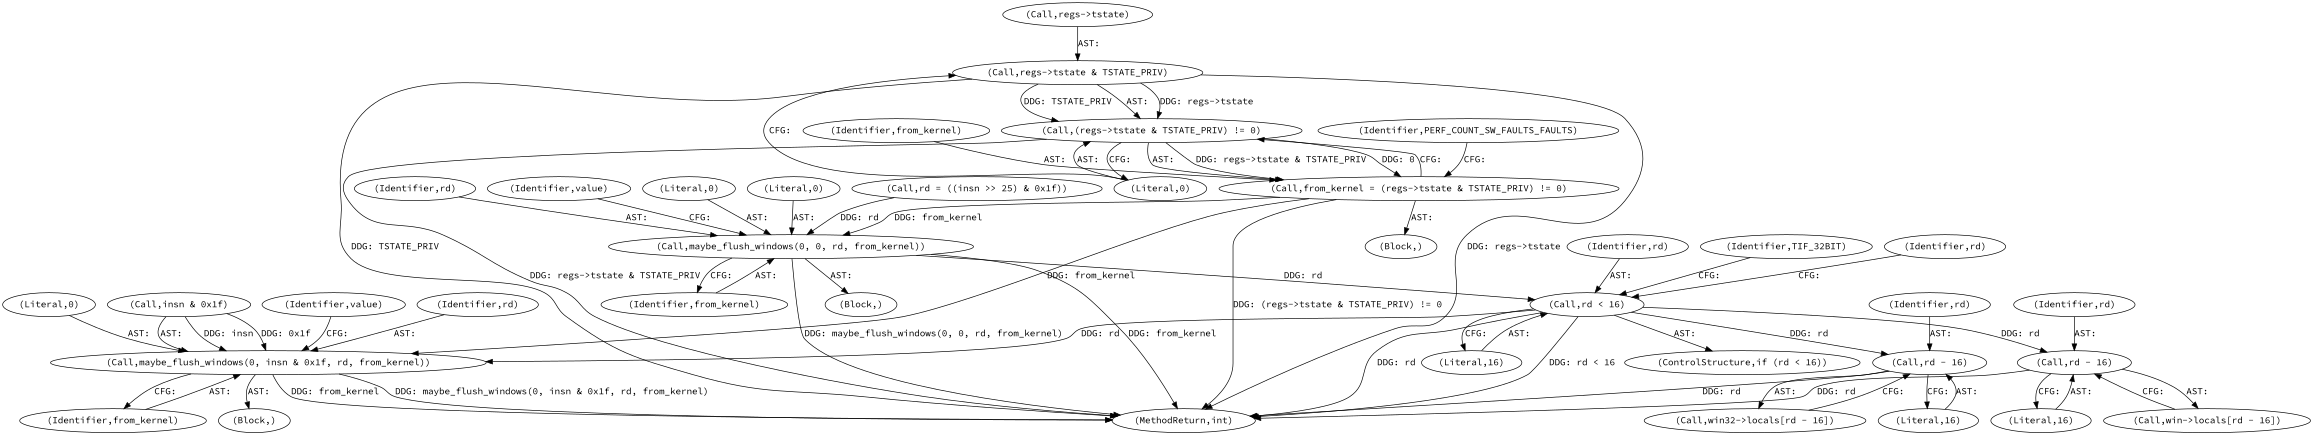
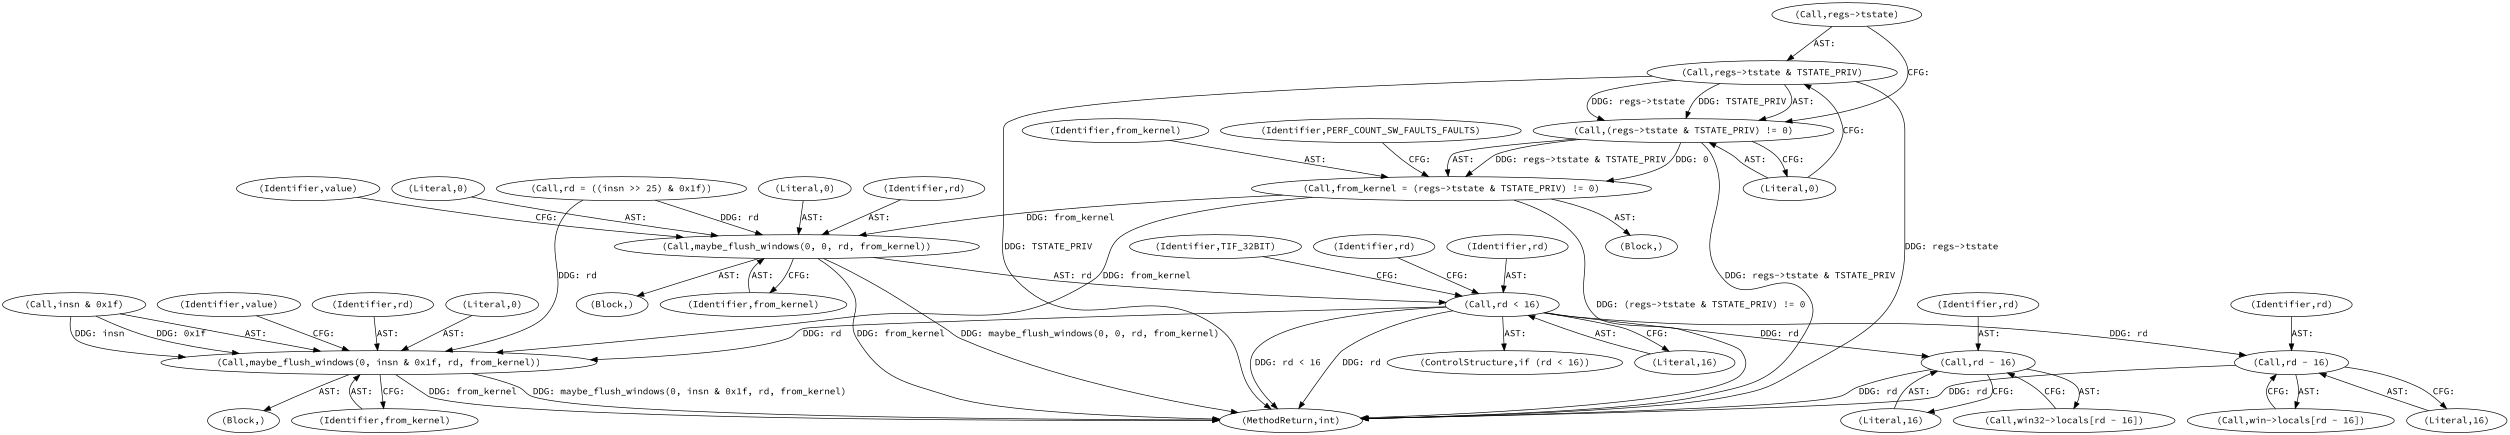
edge "(Call,from_kernel = (regs->tstate & TSTATE_PRIV) != 0)" -> "(Call,(regs->tstate & TSTATE_PRIV) != 0)": now "(Call,regs->tstate)" -> "(Call,(regs->tstate & TSTATE_PRIV) != 0)"
edge "(Call,maybe_flush_windows(0, 0, rd, from_kernel))" -> "(Call,rd < 16)": label "DDG: rd" -> "AST: rd"
edge "(Call,rd = ((insn >> 25) & 0x1f))" -> "(Call,maybe_flush_windows(0, insn & 0x1f, rd, from_kernel))": added, label "DDG: rd"
